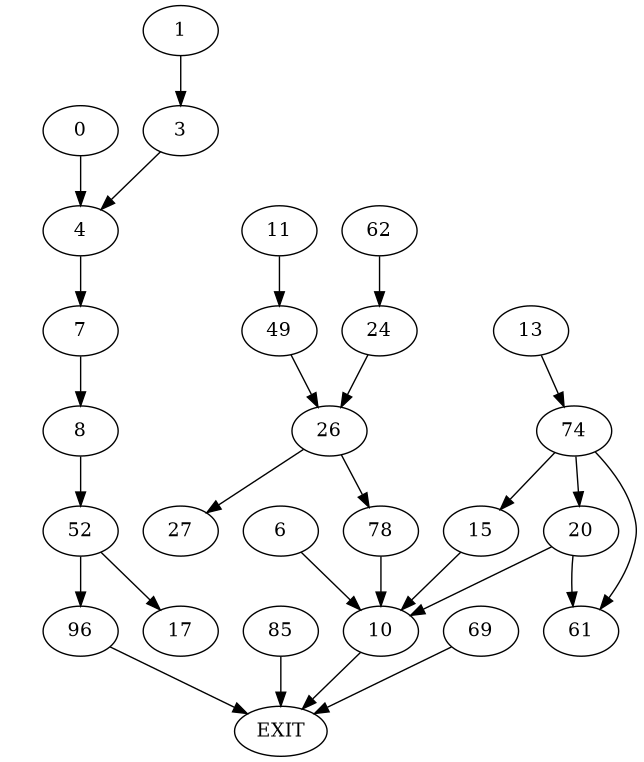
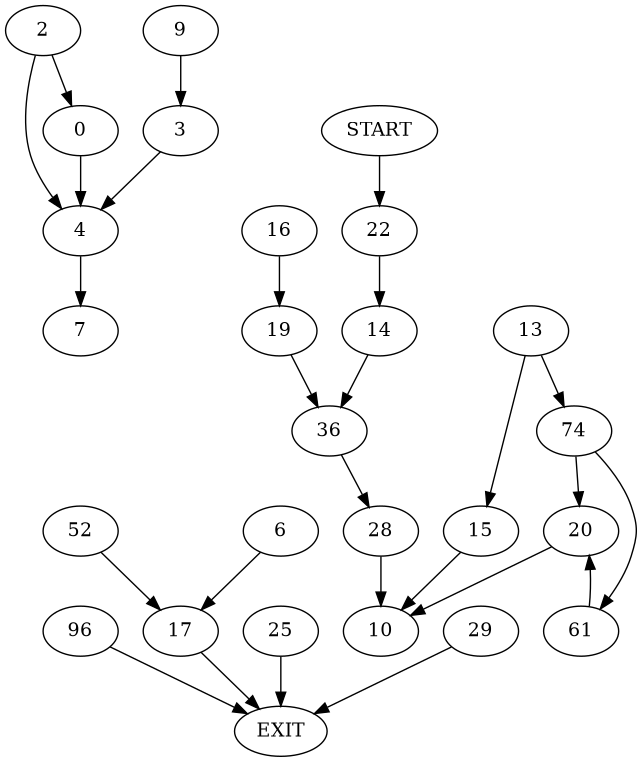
node "2": added
node "1": label "1" -> "9"
node "START": added
node "11": label "11" -> "16"
node "62": label "62" -> "22"
node "49": label "49" -> "19"
node "24": label "24" -> "14"
node "8": removed
node "26": label "26" -> "36"
edge "74" -> "15": now "13" -> "15"
node "27": removed
node "78": label "78" -> "28"
edge "52" -> "96": removed
edge "20" -> "61": reversed
edge "6" -> "10": now "6" -> "17"
node "85": label "85" -> "25"
node "69": label "69" -> "29"
edge "10" -> "EXIT": now "17" -> "EXIT"
